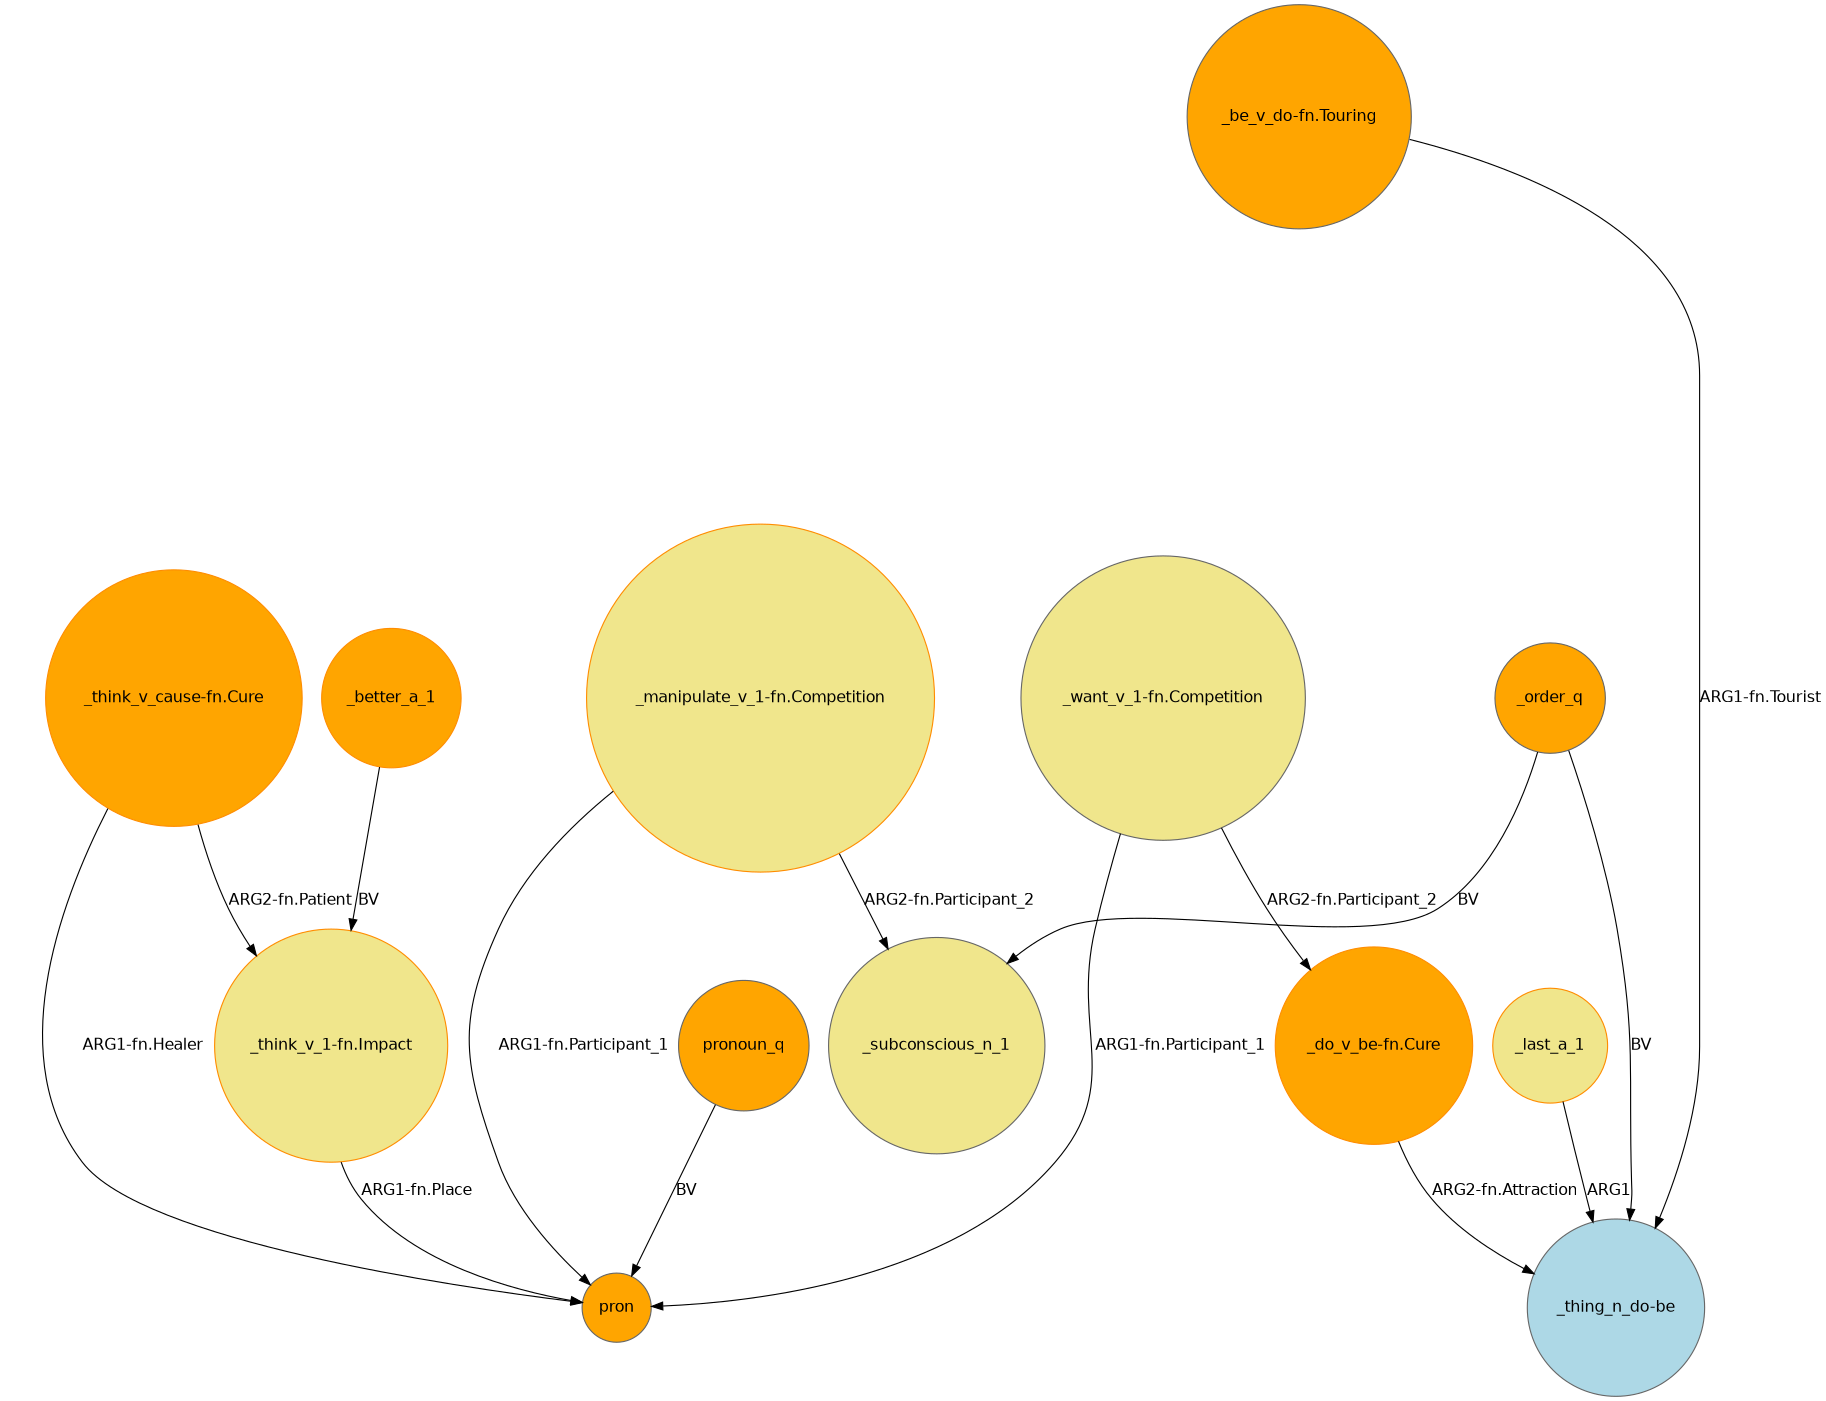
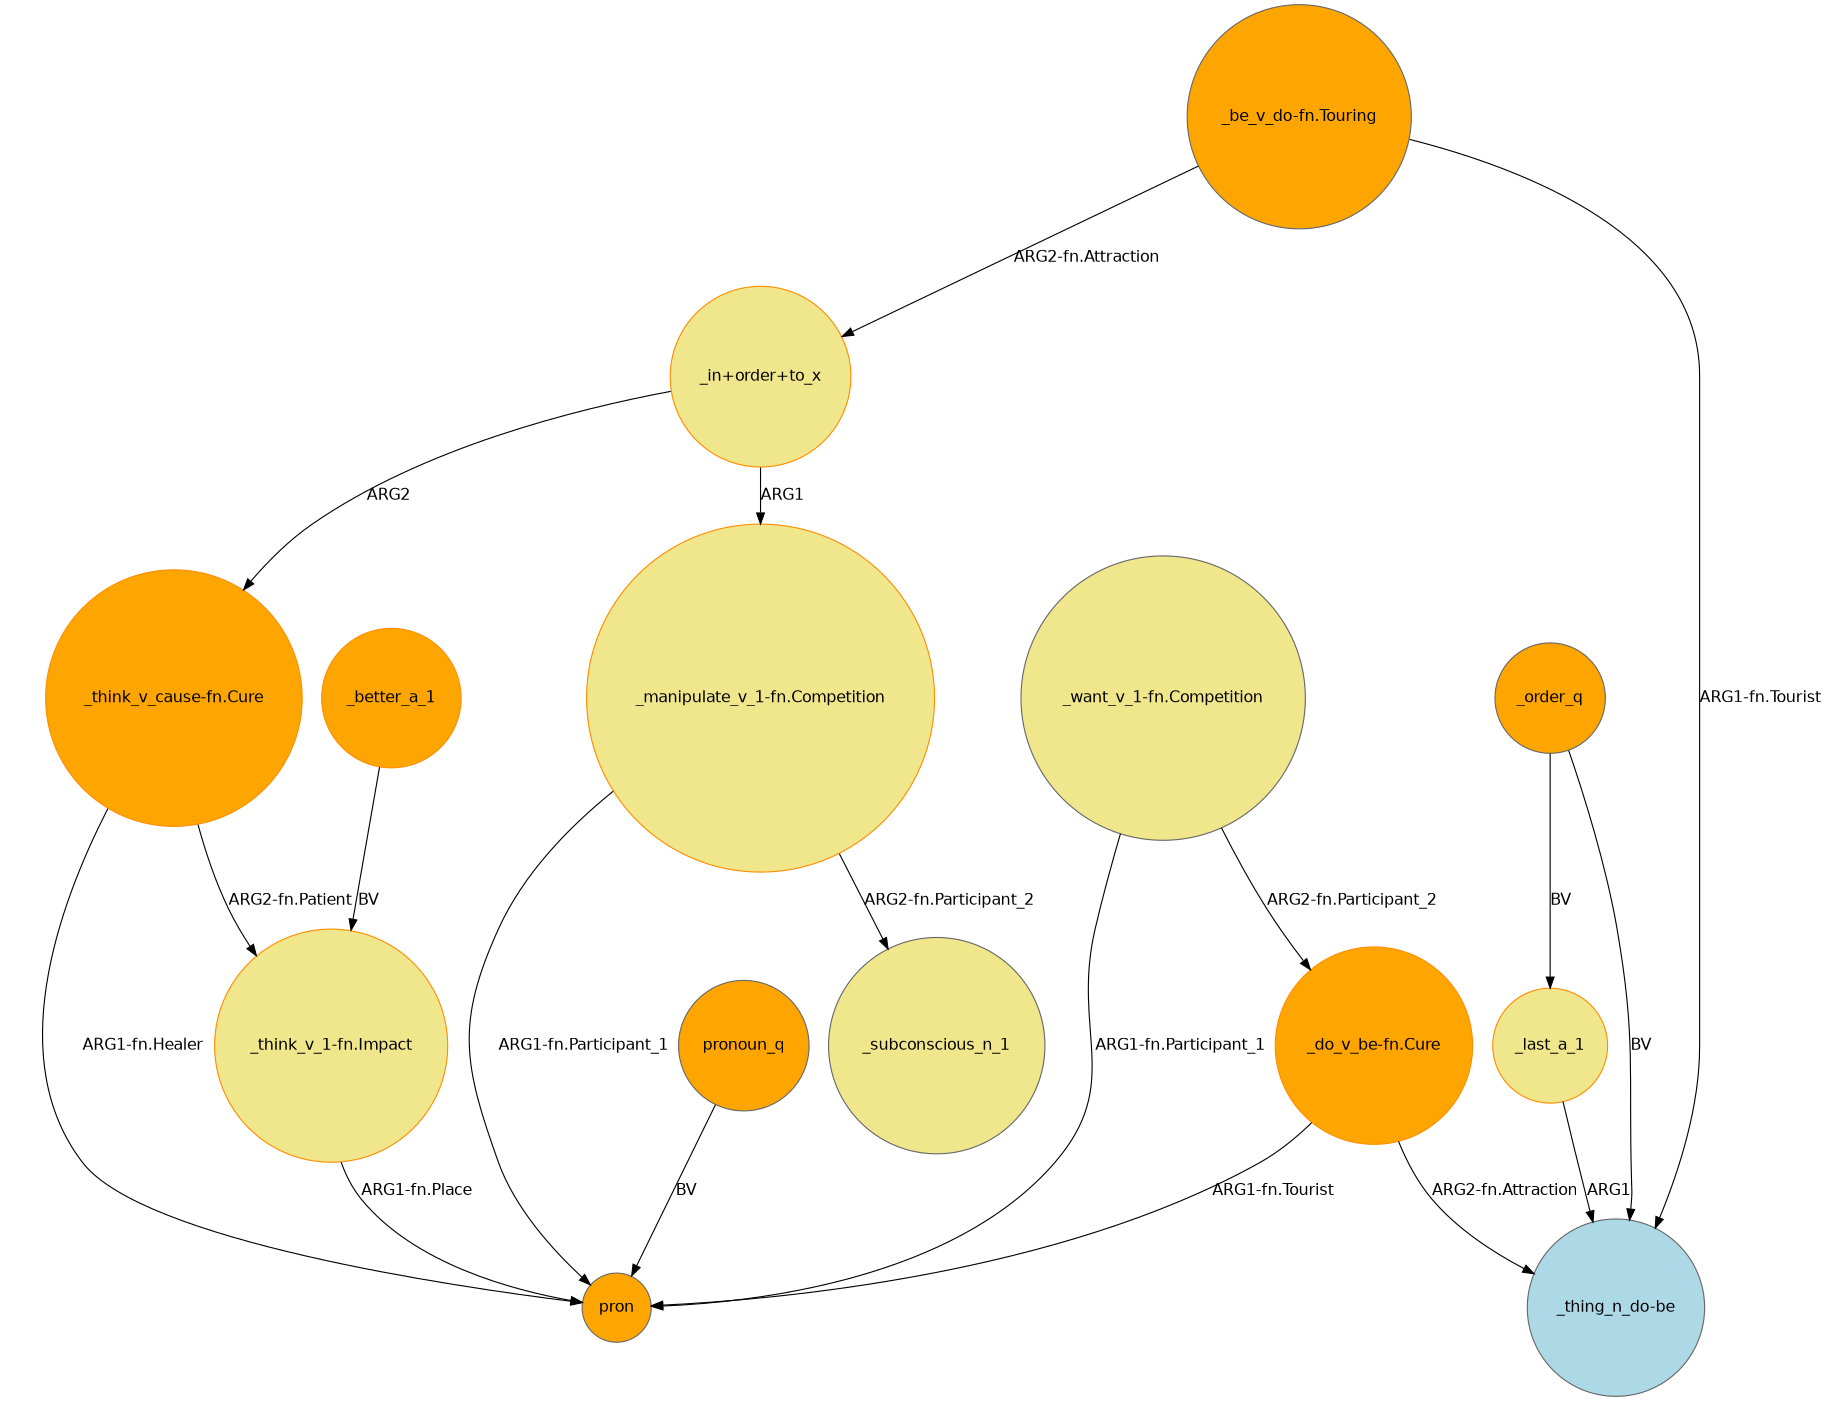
node "_in+order+to_x": added
edge "_order_q" -> "_subconscious_n_1": now "_order_q" -> "_last_a_1"
edge "_do_v_be-fn.Cure" -> "pron": added, label "ARG1-fn.Tourist"
